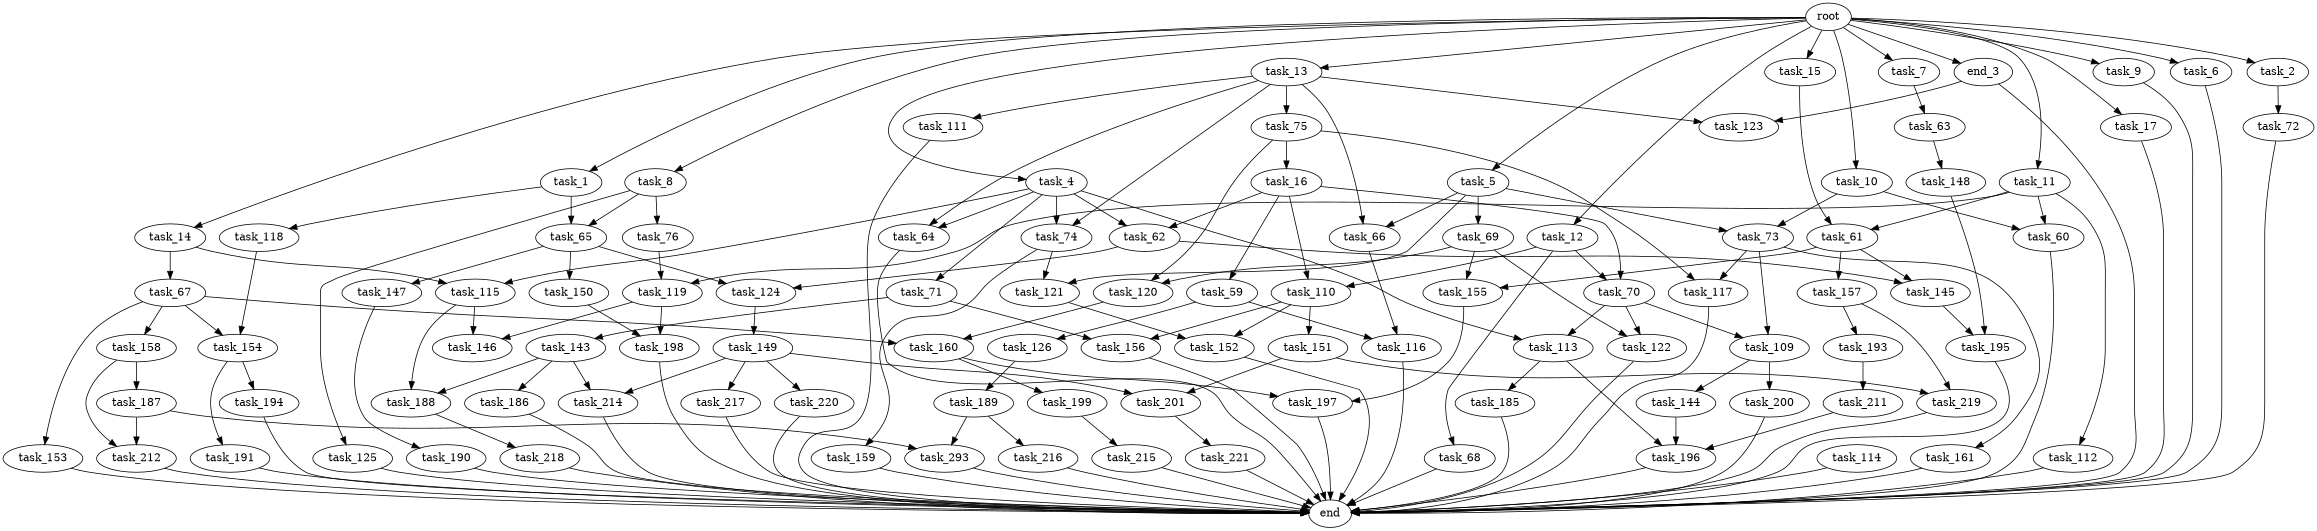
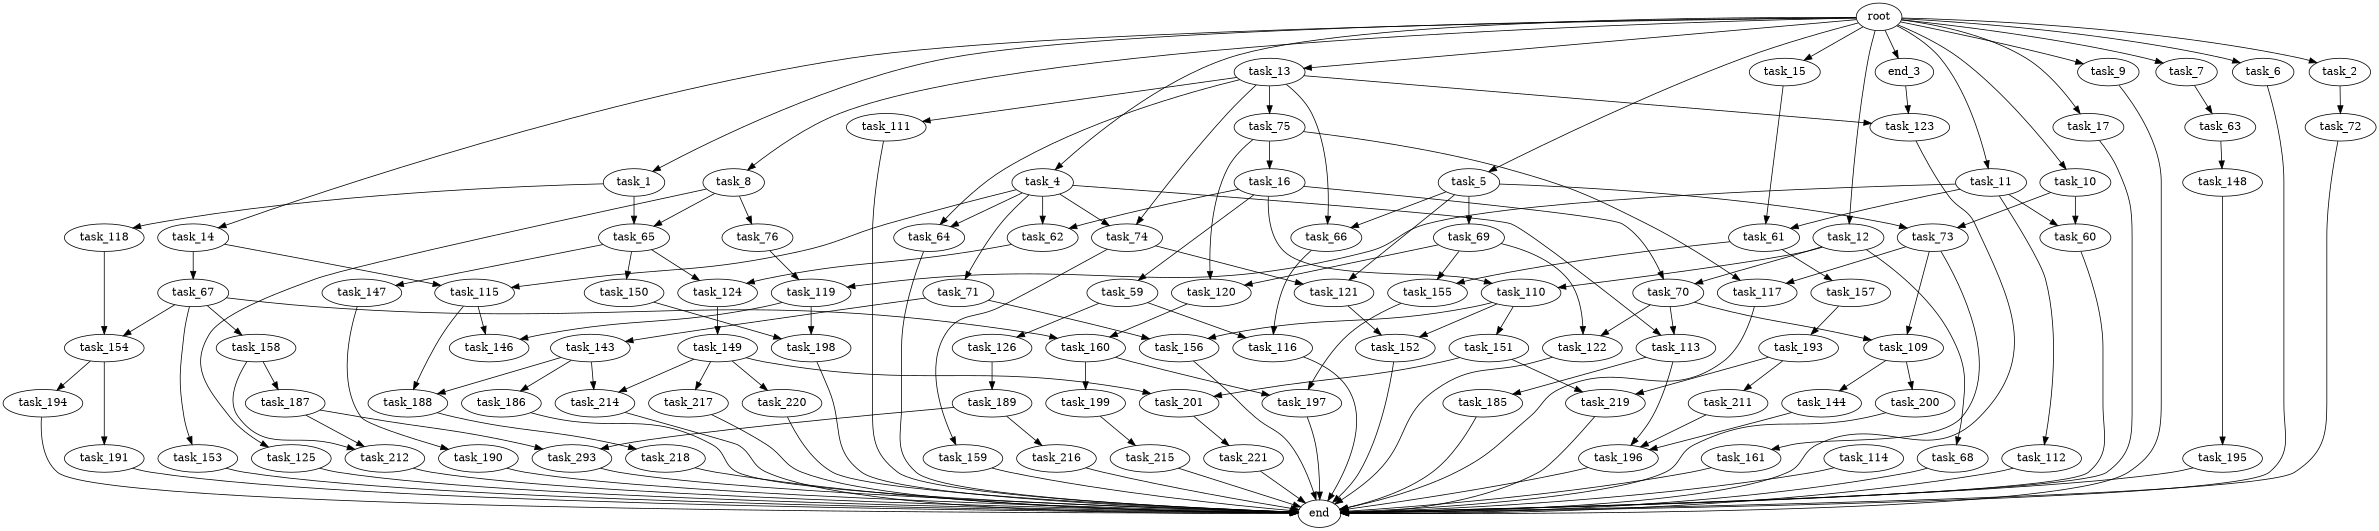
node "task_145": removed
edge "task_157" -> "task_219": now "task_193" -> "task_219"
edge "end_3" -> "end": now "task_123" -> "end"
